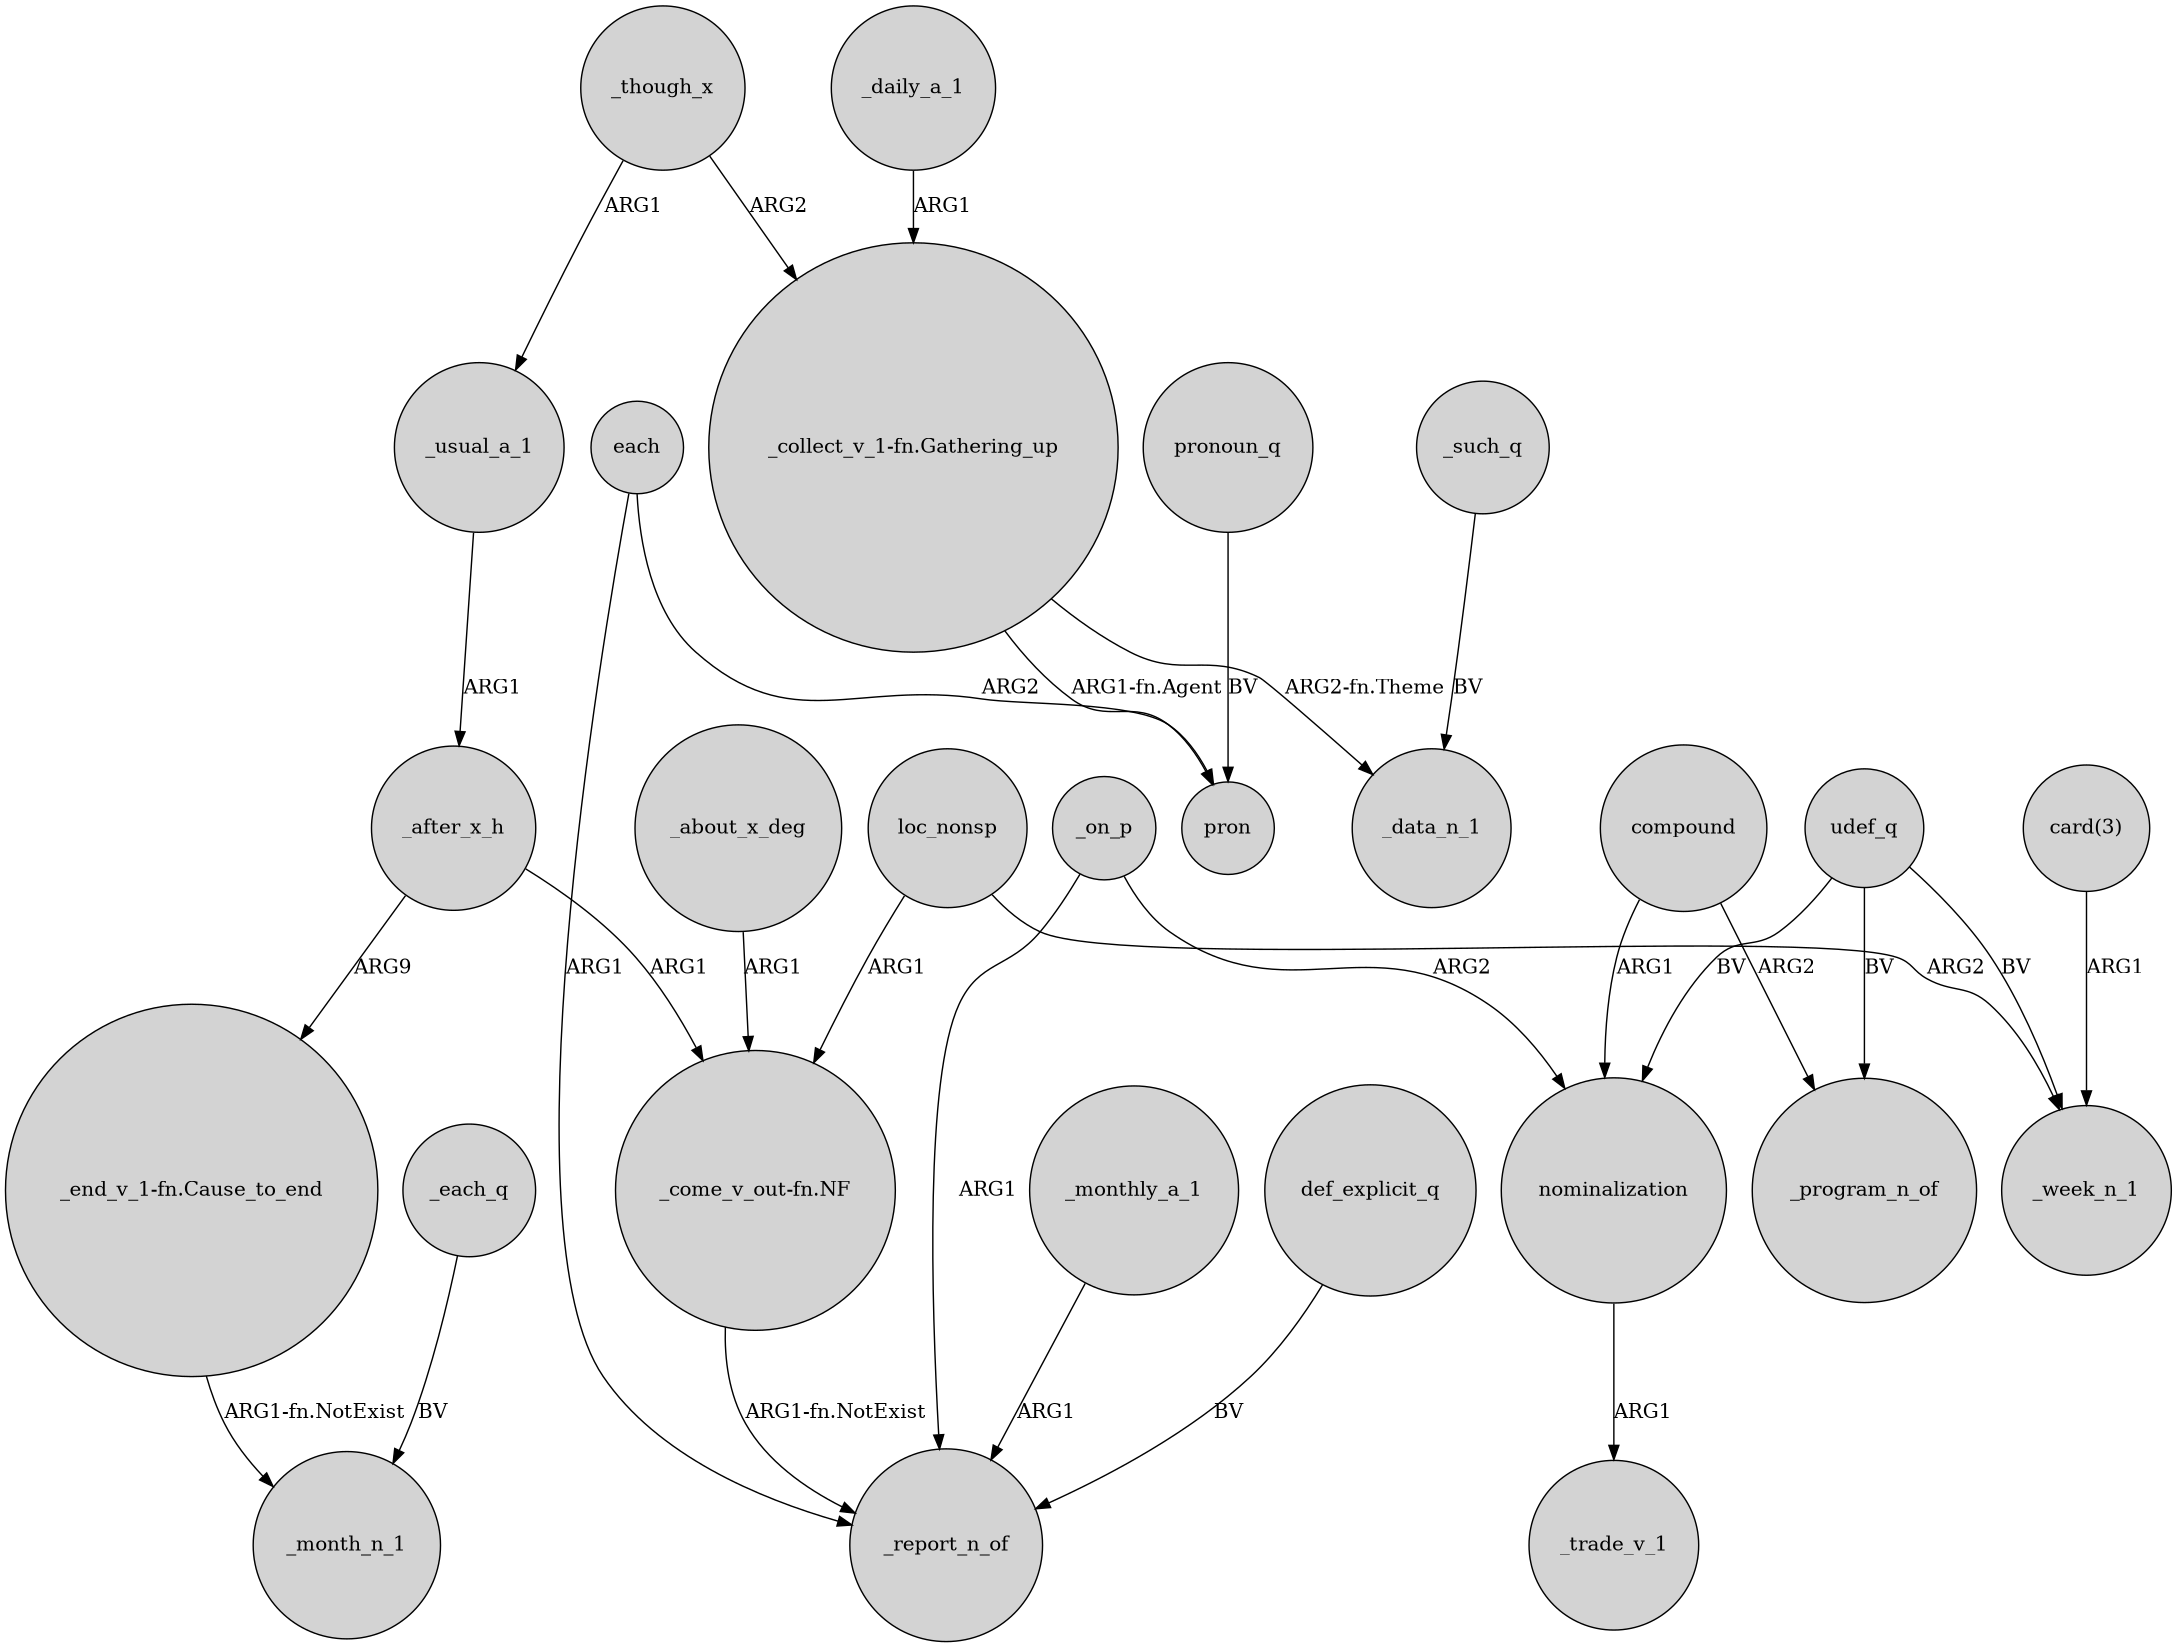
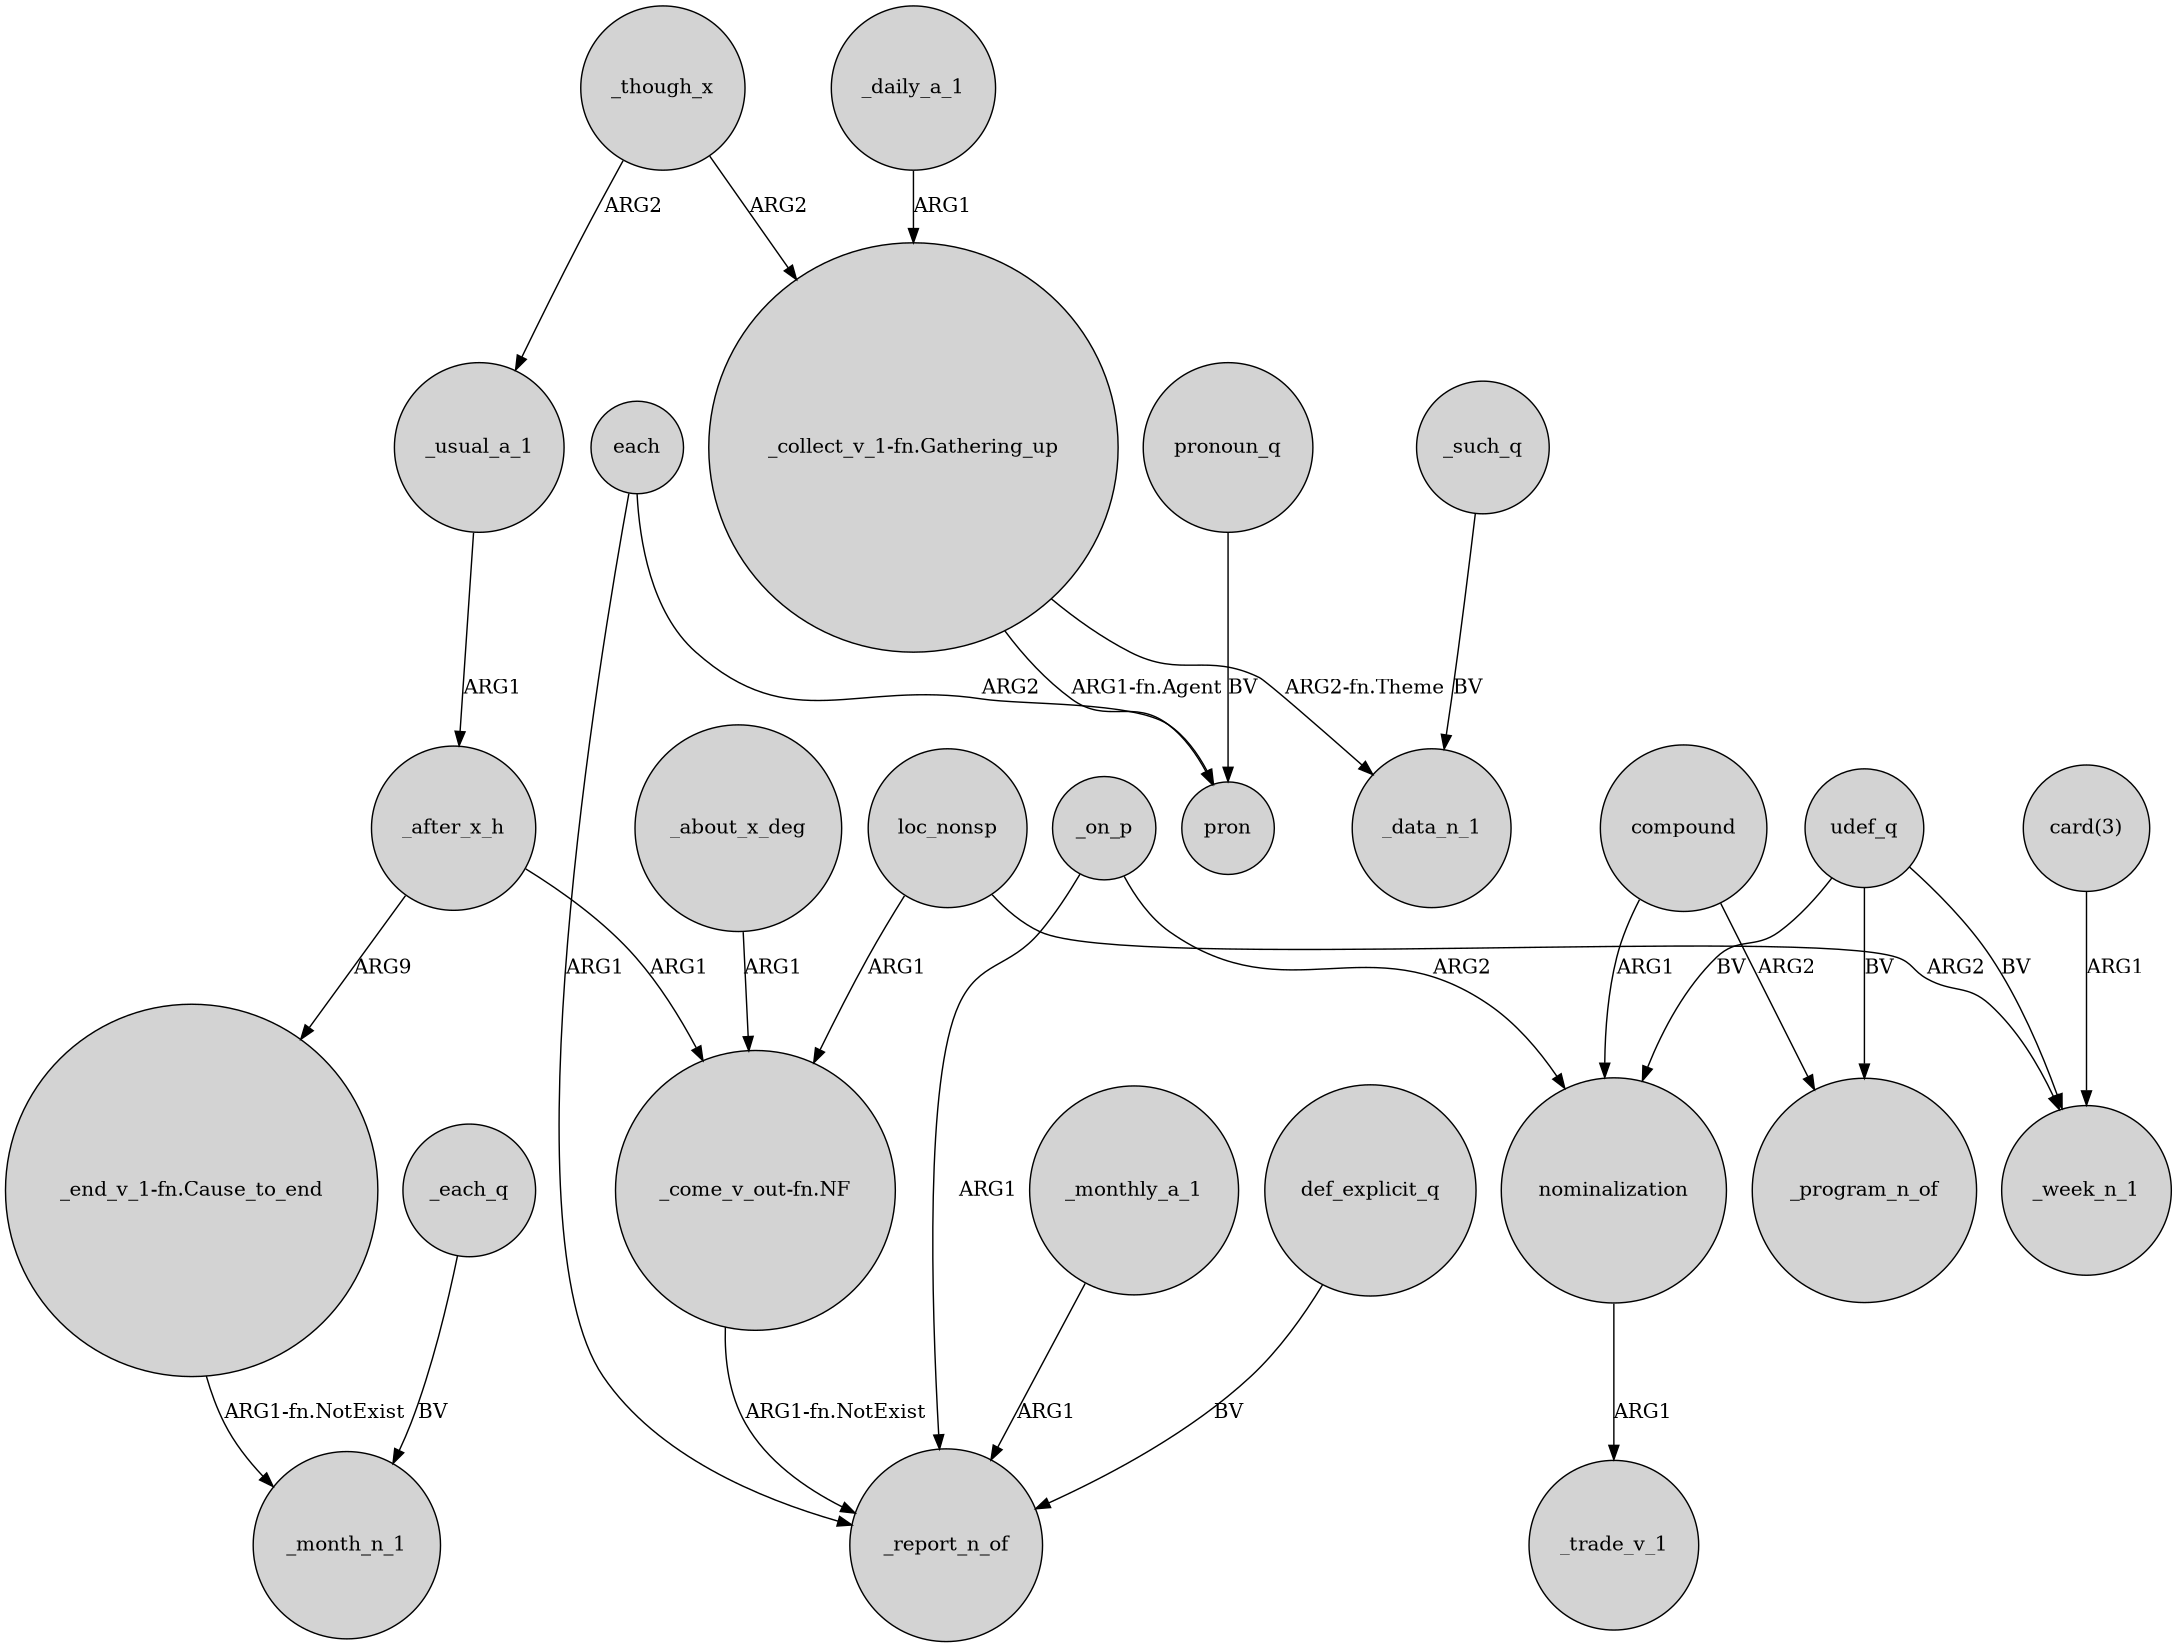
edge "_though_x" -> "_usual_a_1": label "ARG1" -> "ARG2"
